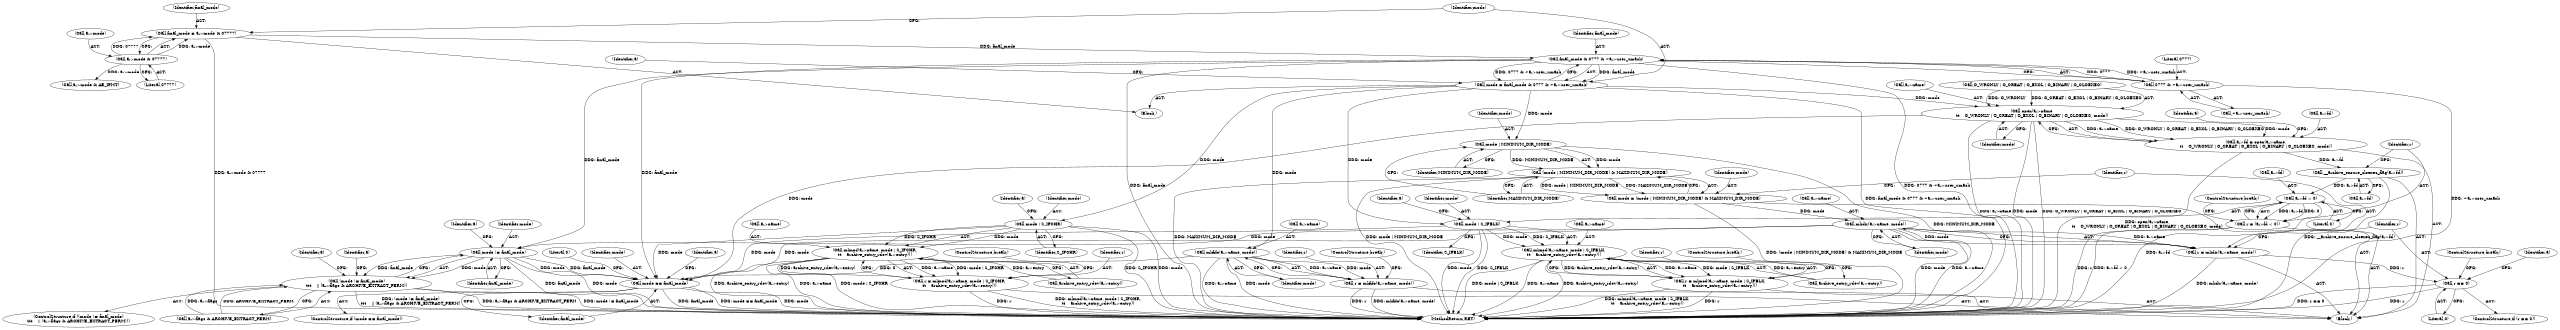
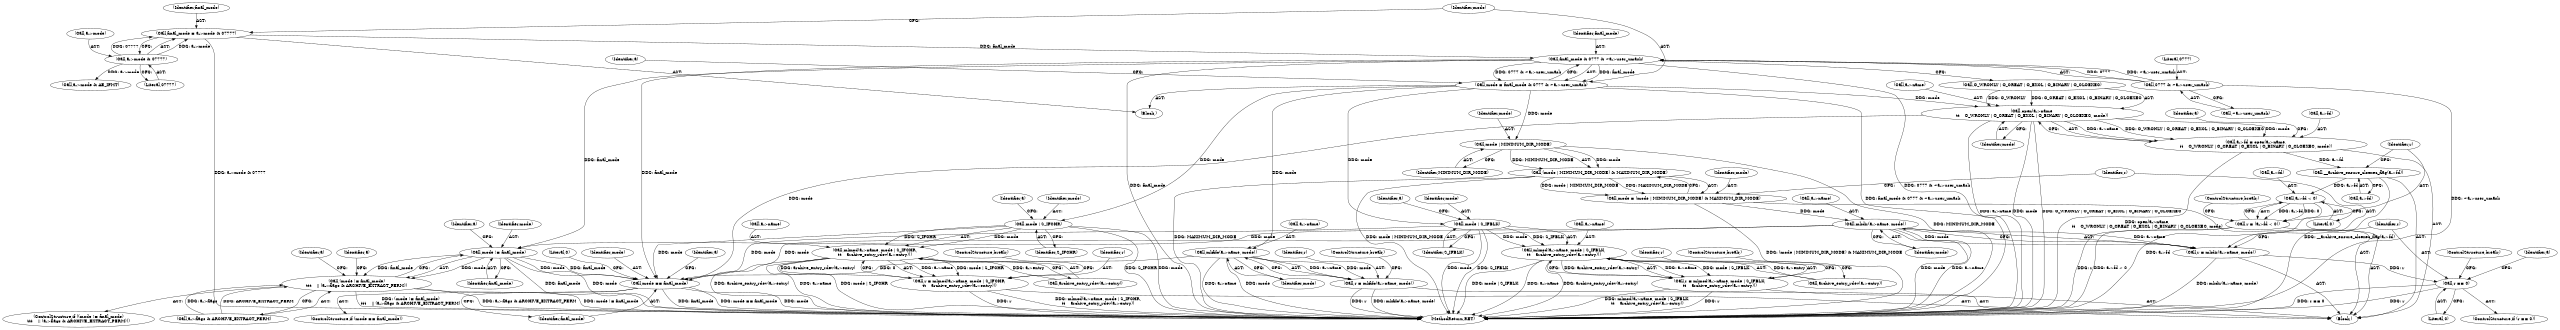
edge "(Call,final_mode & 0777 & ~a->user_umask)" -> "(Call,0777 & ~a->user_umask)": now "(Call,final_mode & 0777 & ~a->user_umask)" -> "(Call,O_WRONLY | O_CREAT | O_EXCL | O_BINARY | O_CLOEXEC)"
edge "(Call,0777 & ~a->user_umask)" -> "(Call,~a->user_umask)": label "AST: " -> "CFG: "
node "(Identifier,MAXIMUM_DIR_MODE)": removed
edge "(Call,a->fd < 0)" -> "(Call,mode | S_IFBLK)": now "(Identifier,S_IFBLK)" -> "(Call,mode | S_IFBLK)"
